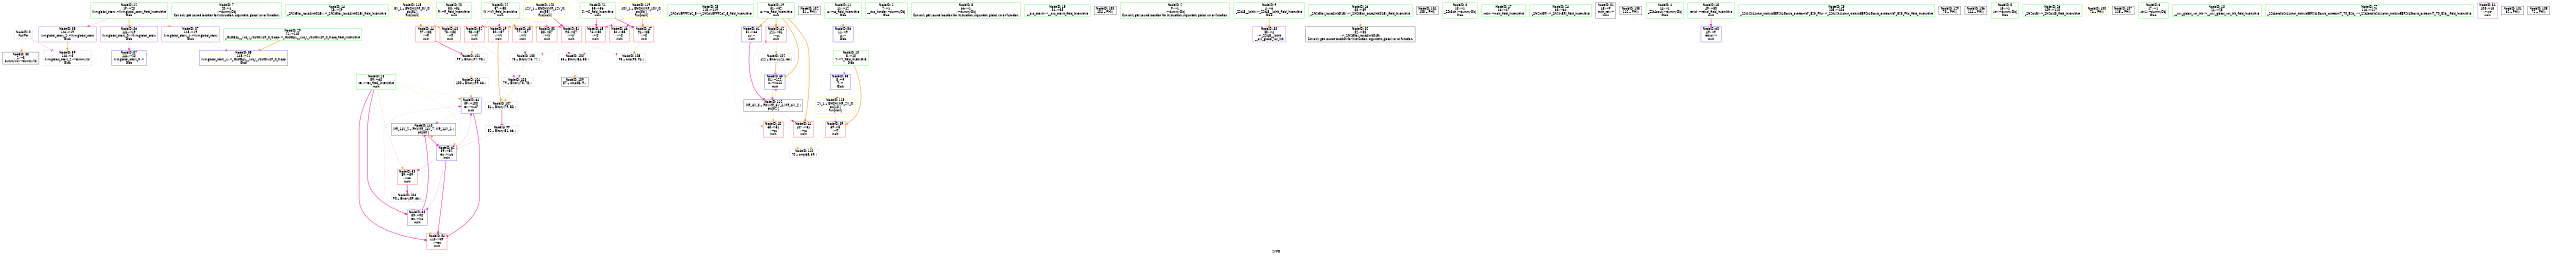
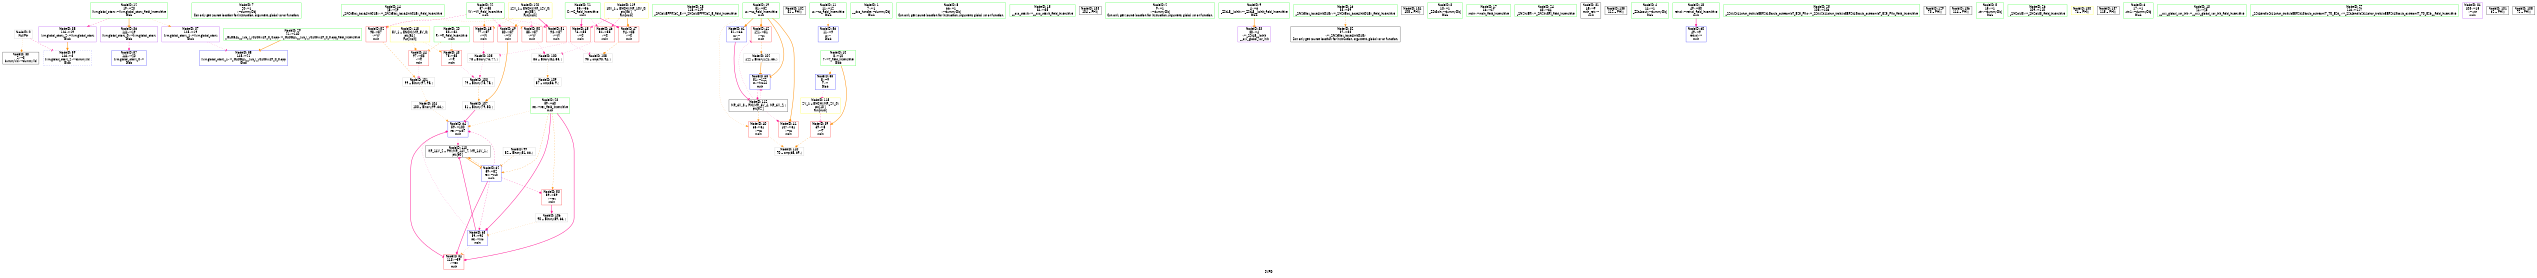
edge "NodeID: 44" -> "NodeID: 101": style bold -> dotted
node "NodeID: 109": color black -> grey
edge "NodeID: 23" -> "NodeID: 62": style dotted -> dashed
edge "NodeID: 107" -> "NodeID: 99": now "NodeID: 107" -> "NodeID: 64"
edge "NodeID: 113" -> "NodeID: 62": color deeppink -> darkorange
